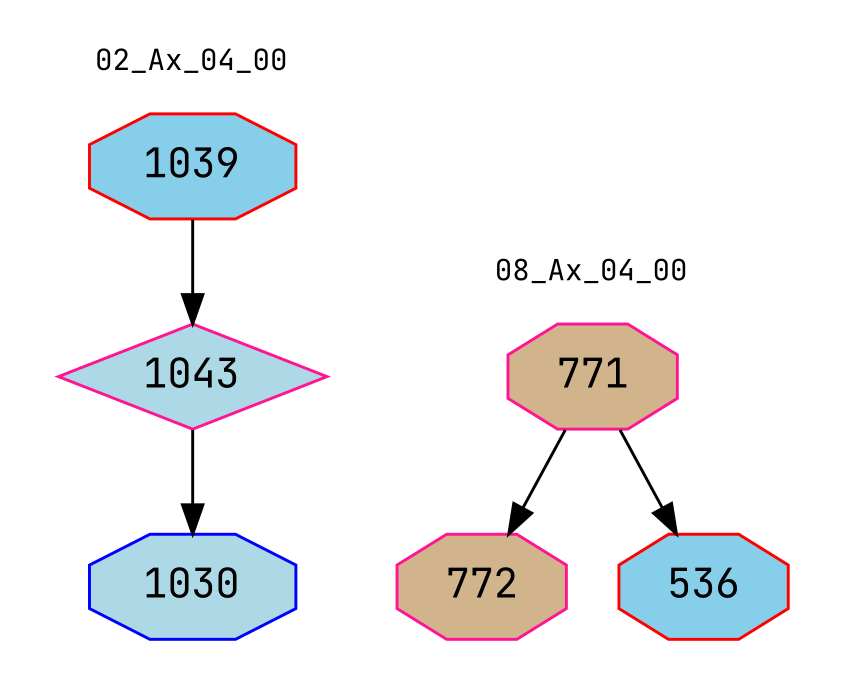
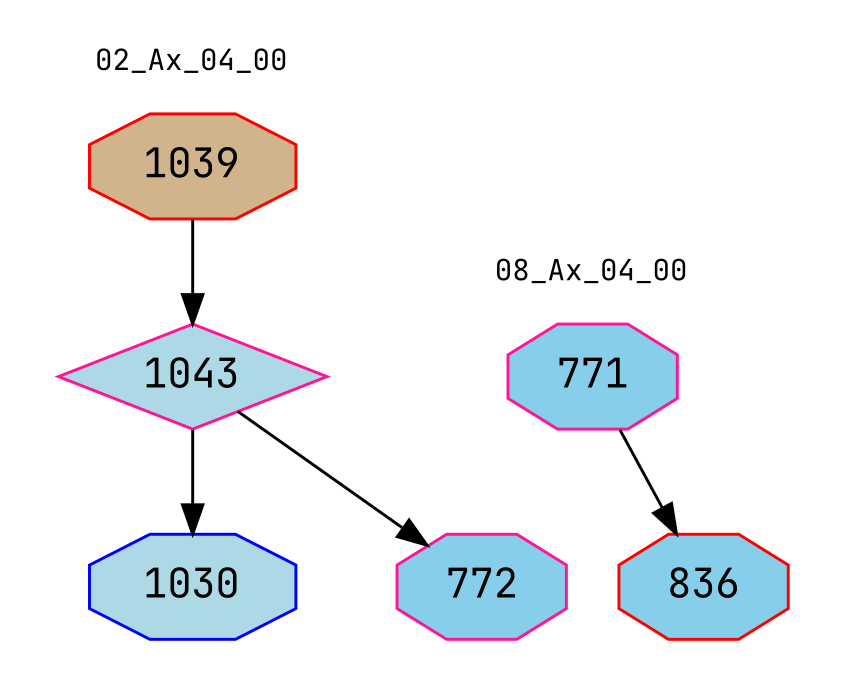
node "1039": fillcolor skyblue -> tan
node "771": fillcolor tan -> skyblue
edge "771" -> "772": now "1043" -> "772"
node "772": fillcolor tan -> skyblue
node "536": label "536" -> "836"
